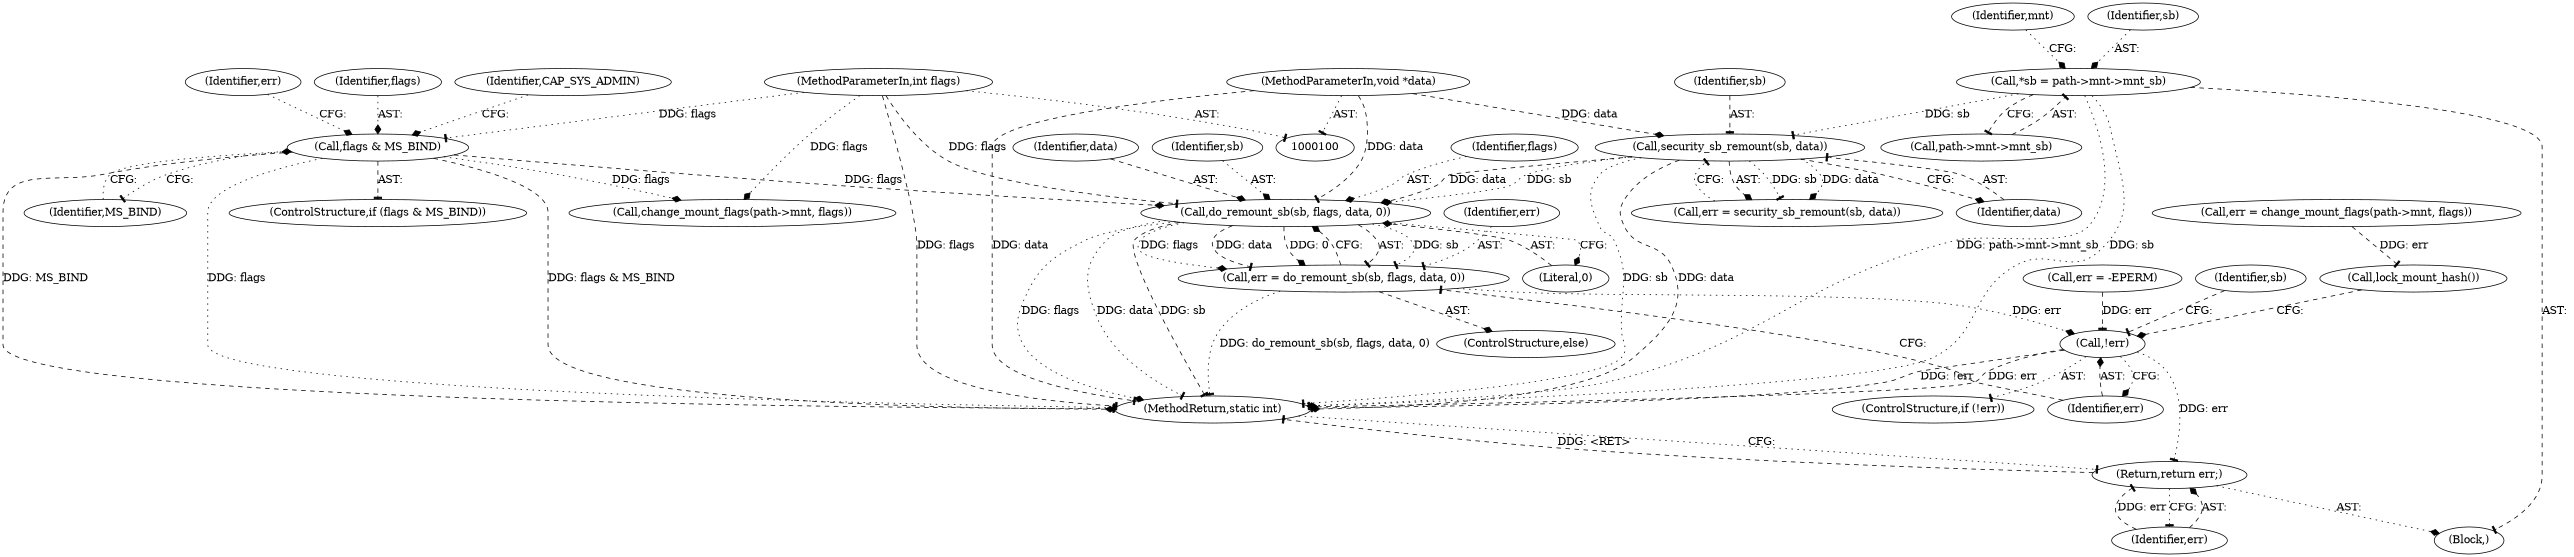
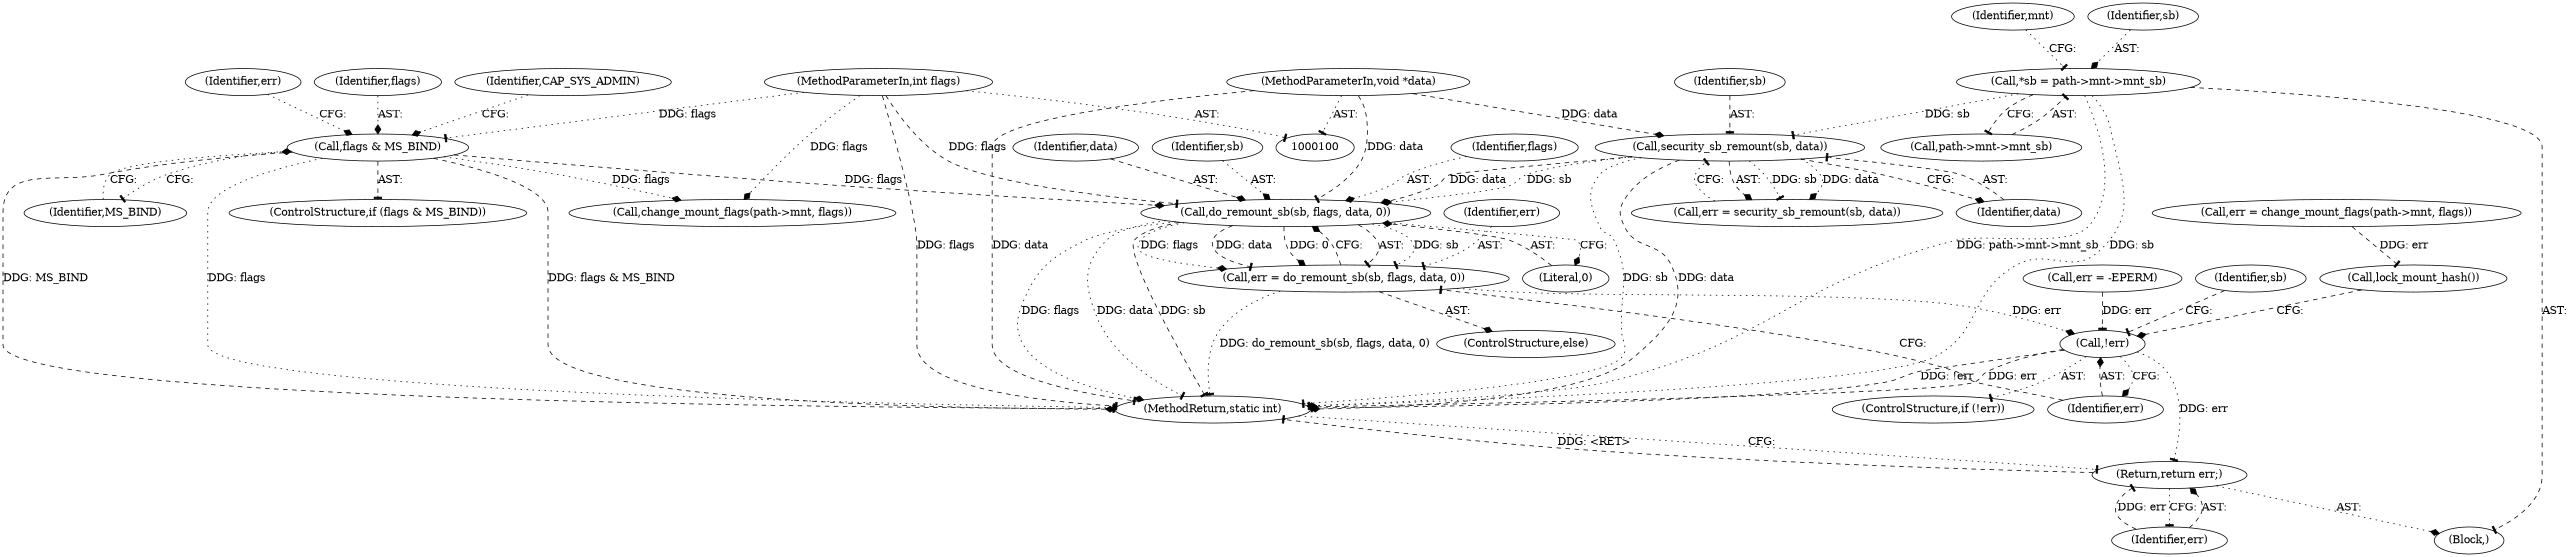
edge "(Identifier,mnt)" -> "(Call,*sb = path->mnt->mnt_sb)": arrowhead diamond -> tee
